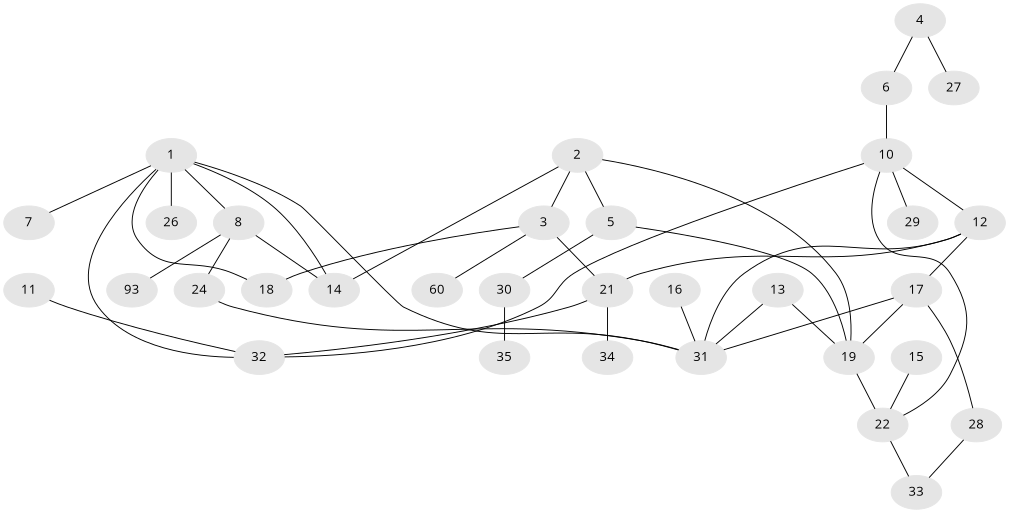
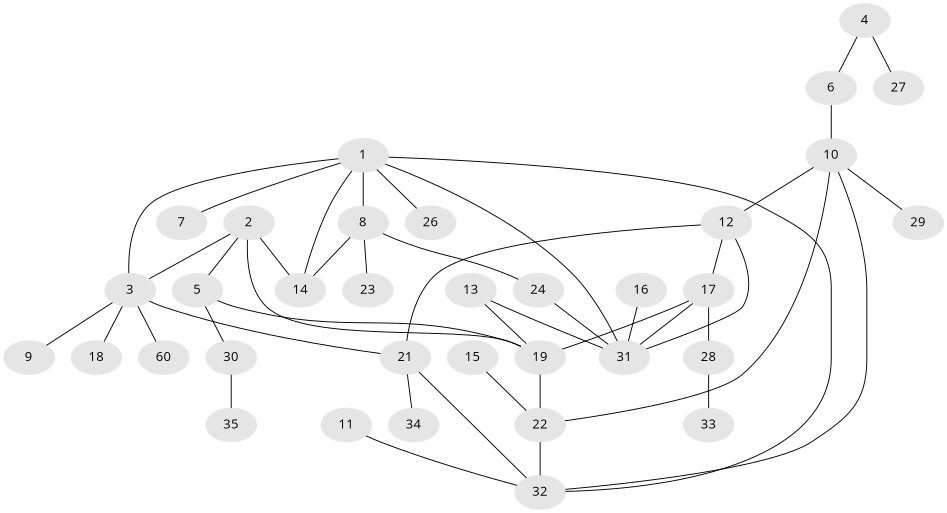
edge "1" -- "18": now "1" -- "3"
node "93": label "93" -> "23"
node "9": added
edge "22" -- "33": now "22" -- "32"
